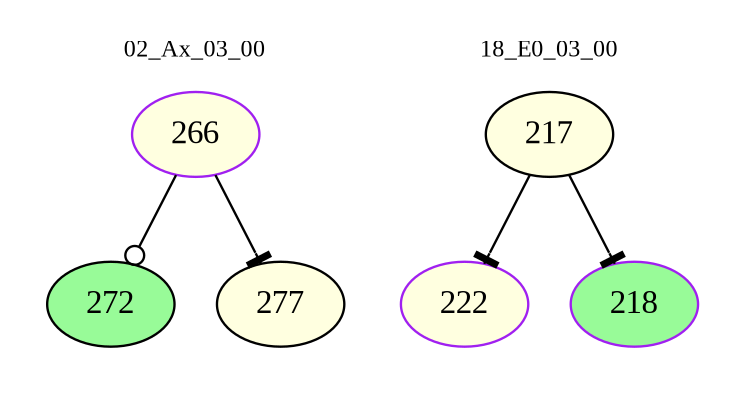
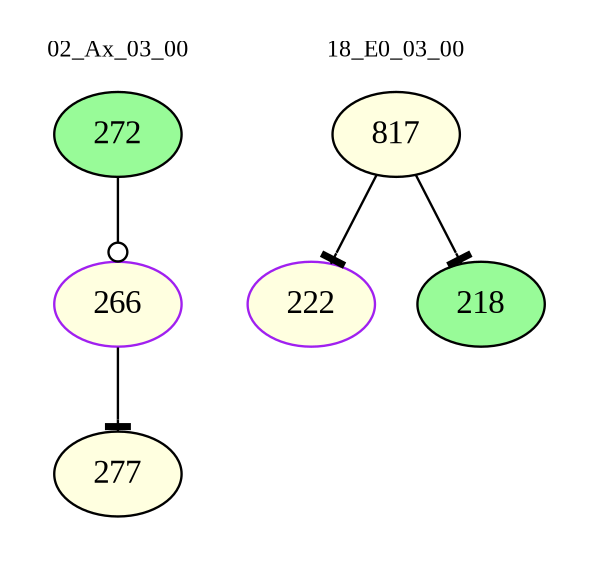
node "217": label "217" -> "817"
edge "266" -> "272": reversed
node "218": color purple -> black
